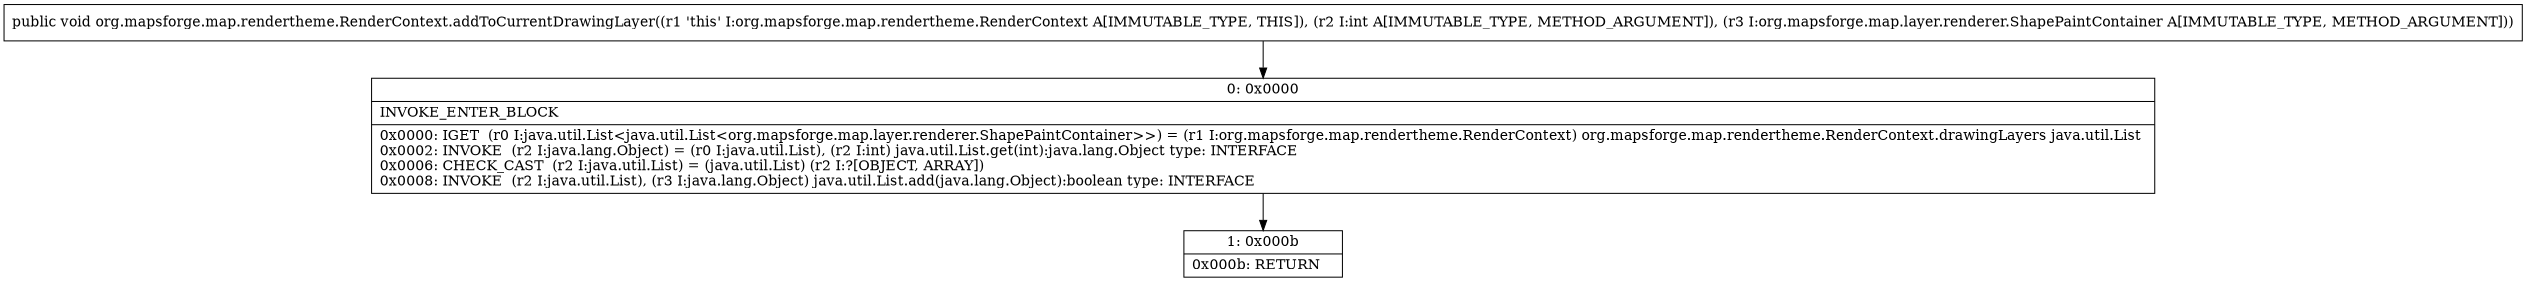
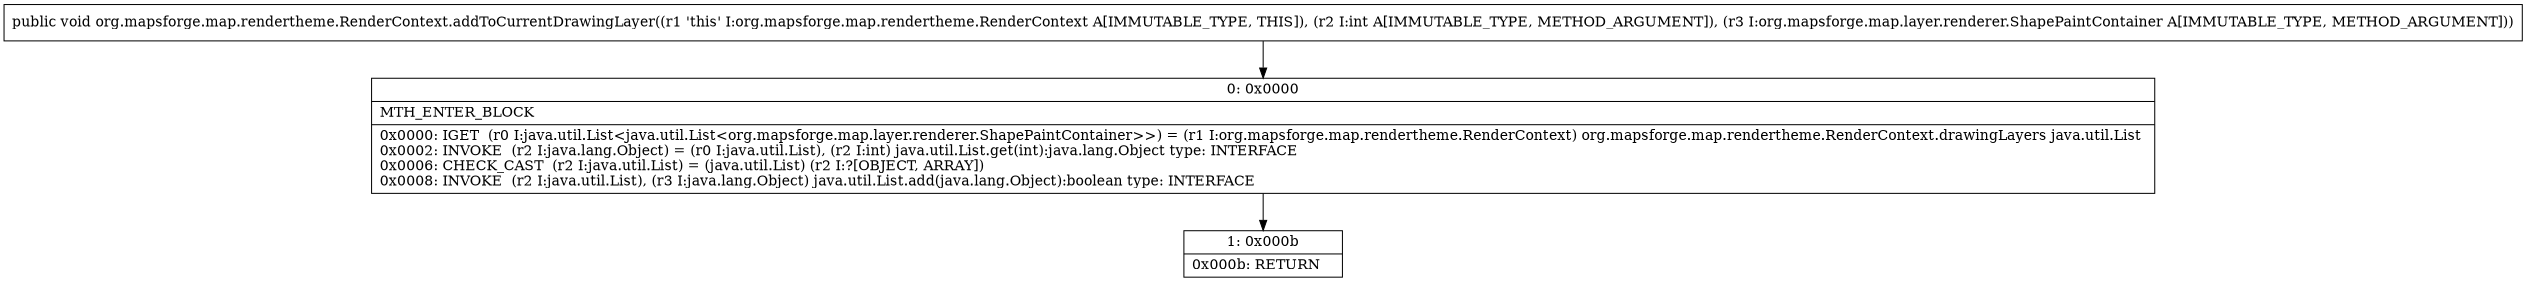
node "0: 0x0000": text "INVOKE_ENTER_BLOCK" -> "MTH_ENTER_BLOCK"
